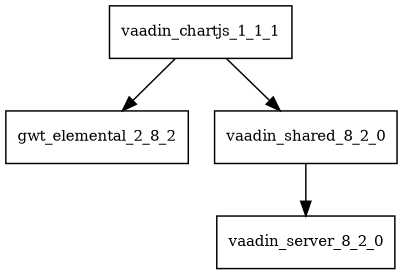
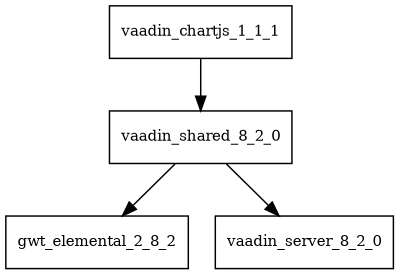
edge "vaadin_chartjs_1_1_1" -> "gwt_elemental_2_8_2": now "vaadin_shared_8_2_0" -> "gwt_elemental_2_8_2"
